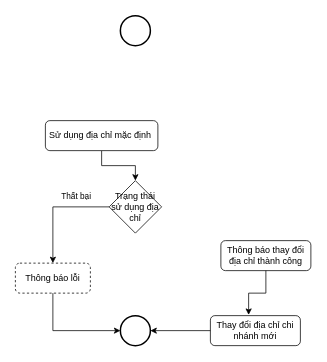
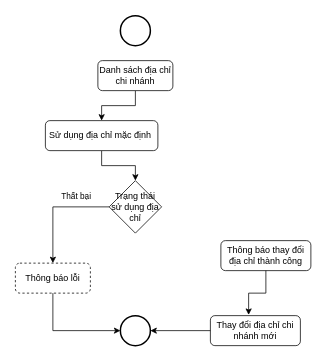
node "Danh sách địa chỉ chi nhánh": added
edge "Danh sách địa chỉ chi nhánh" -> "Sử dụng địa chỉ mặc định": added
